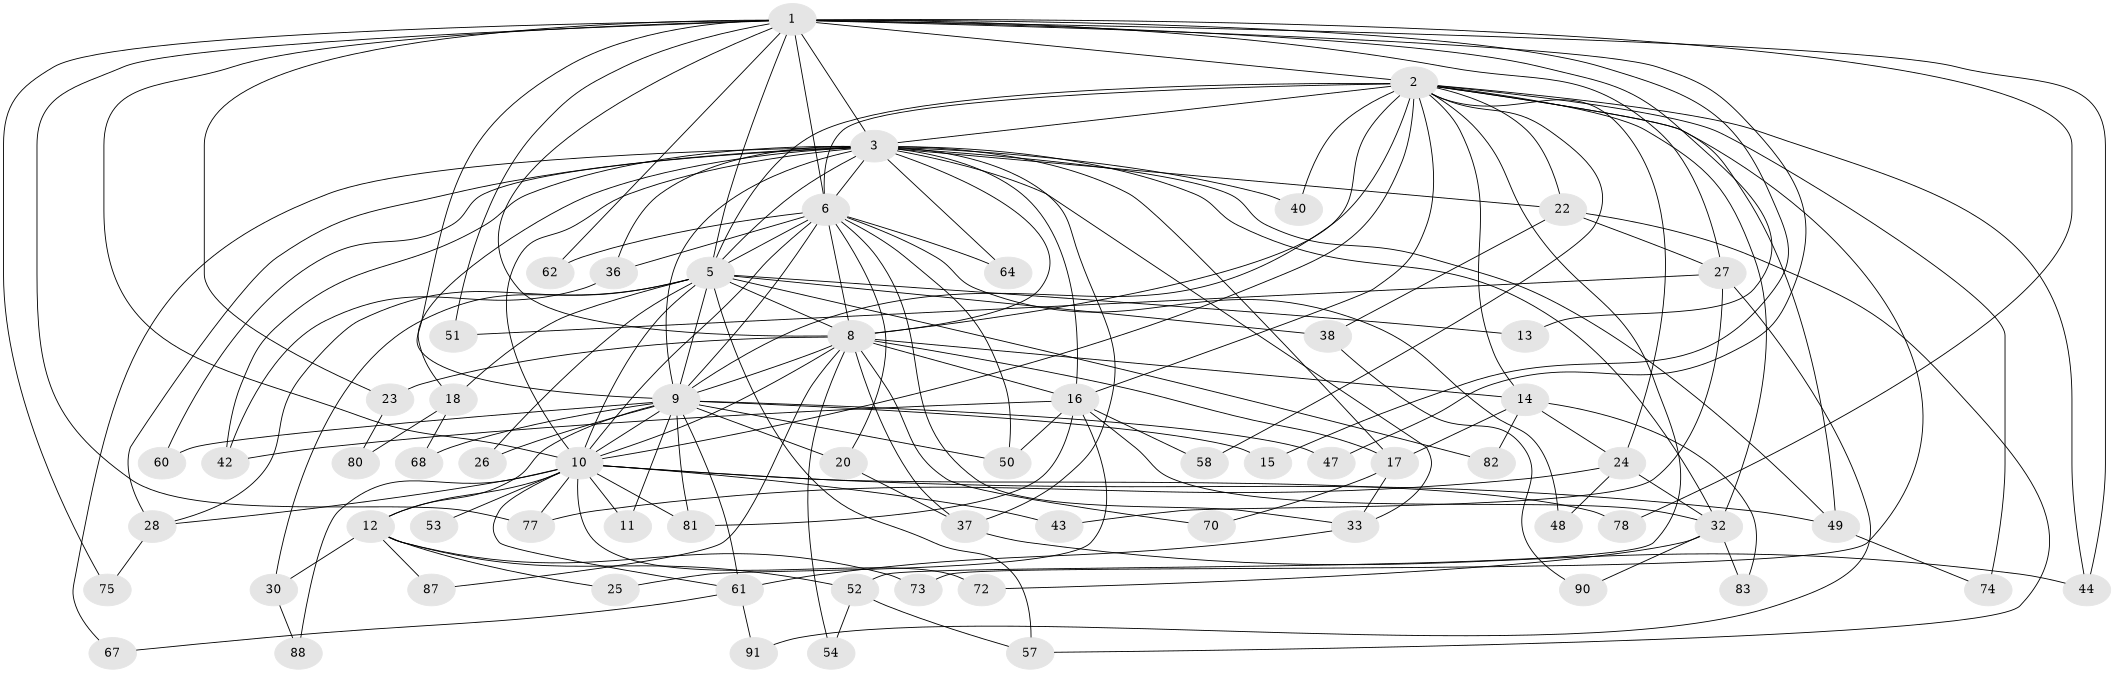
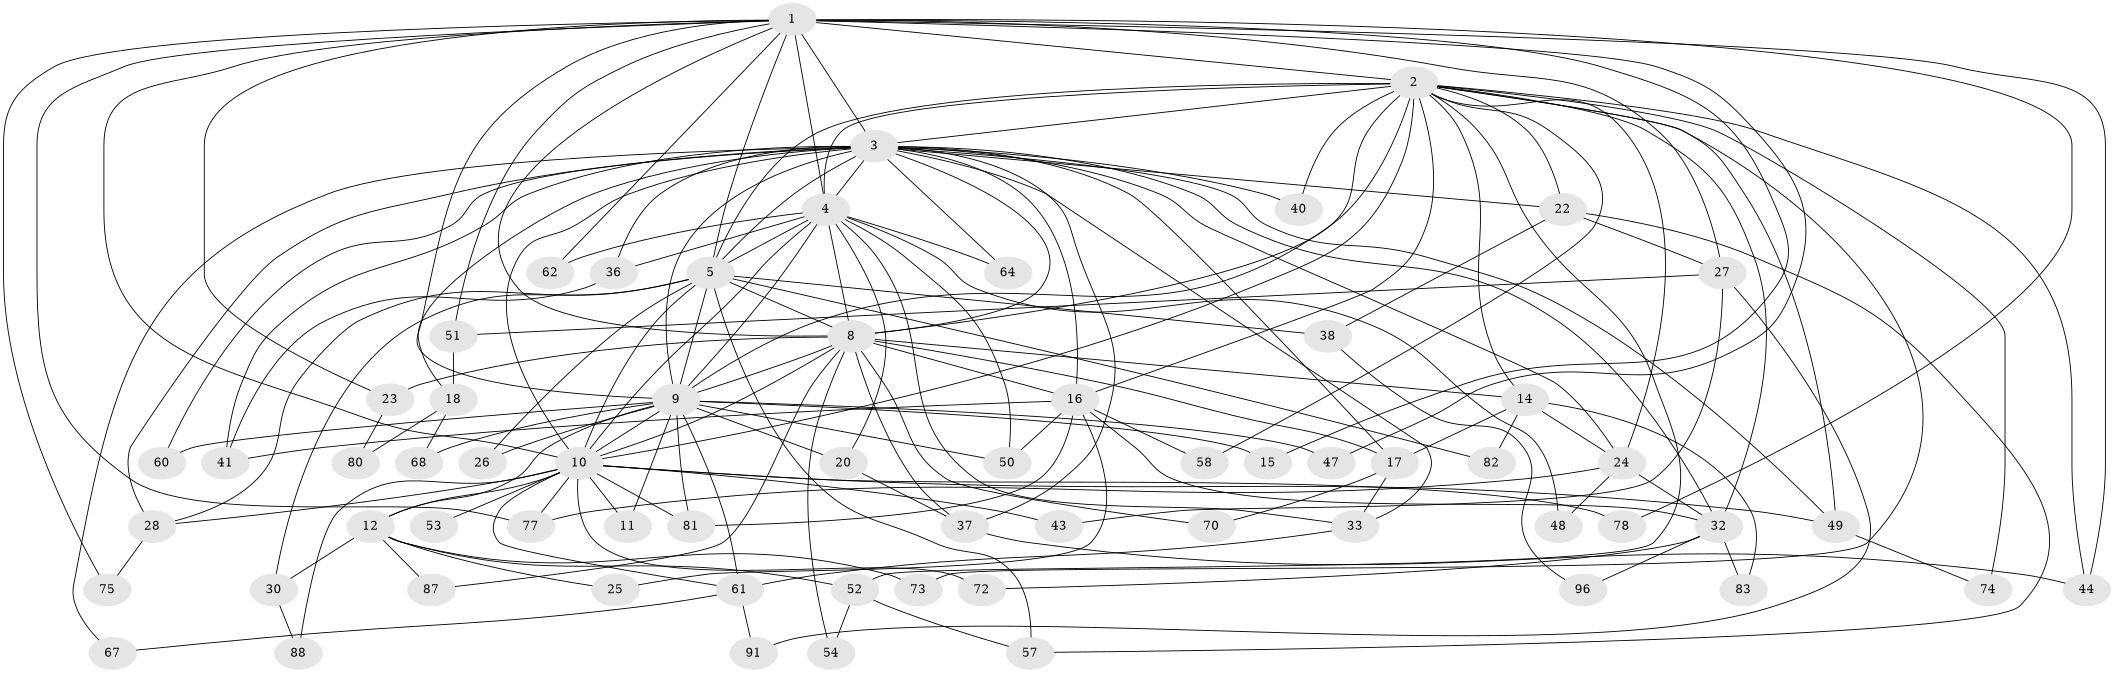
node "6": label "6" -> "4"
edge "3" -- "24": added
edge "5" -- "18": now "51" -- "18"
node "13": removed
node "42": label "42" -> "41"
node "90": label "90" -> "96"
